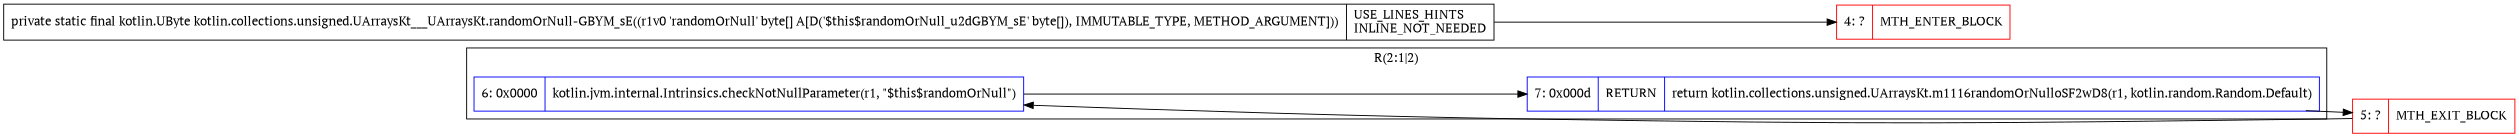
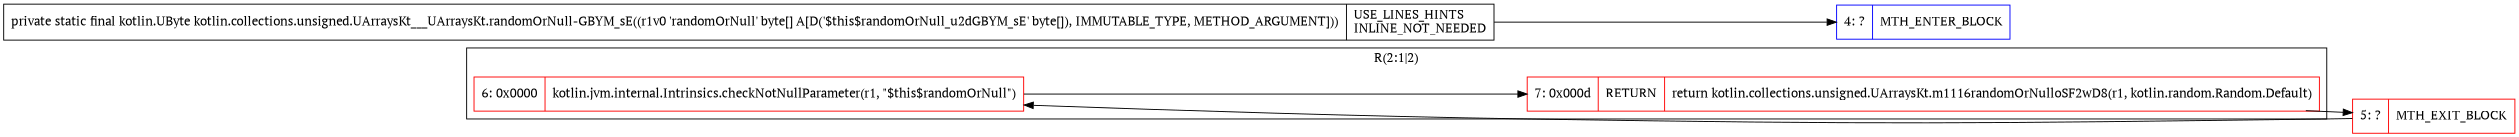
node "4: ?": color red -> blue
node "6: 0x0000": color blue -> red
node "7: 0x000d": color blue -> red
